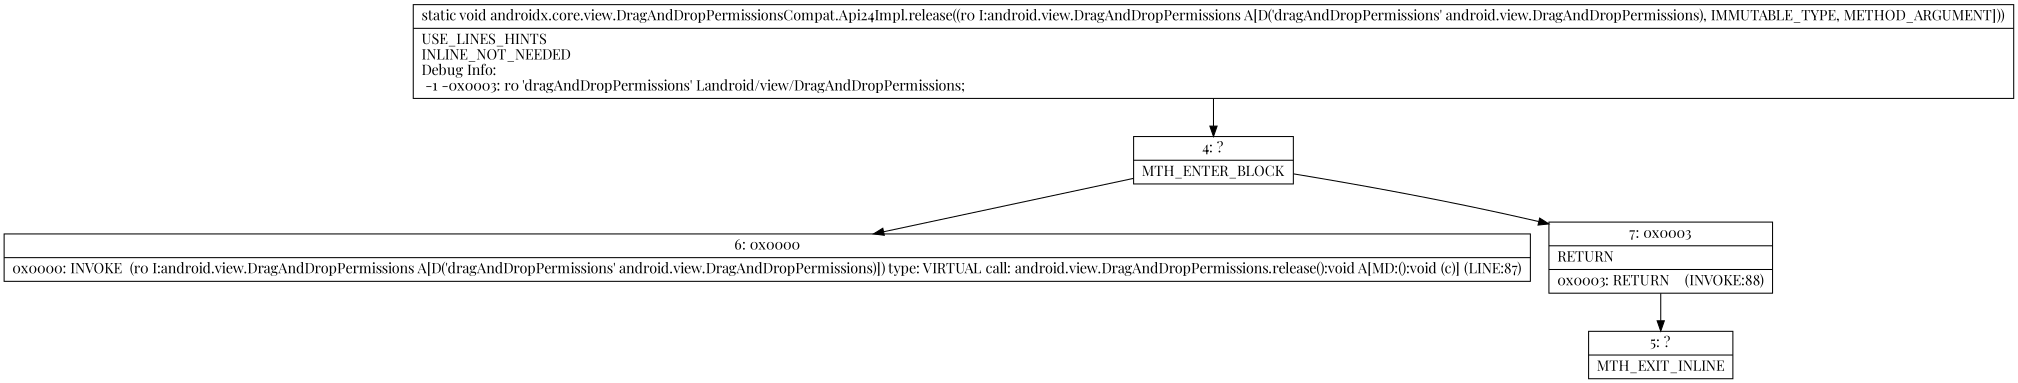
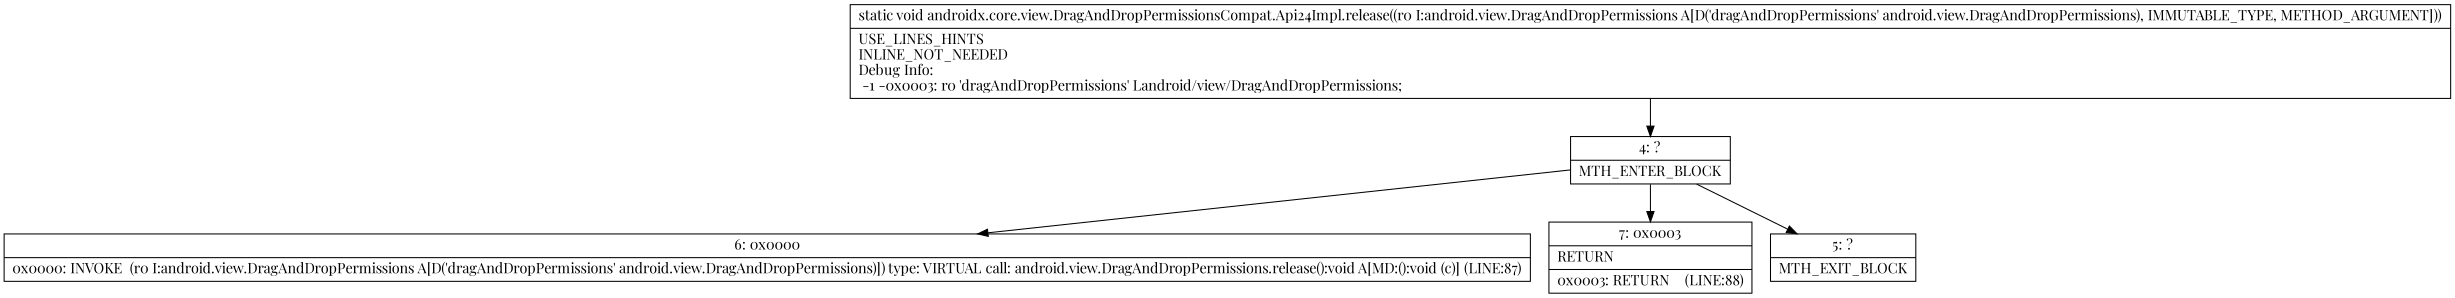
node "7: 0x0003": text "0x0003: RETURN    (INVOKE:88)" -> "0x0003: RETURN    (LINE:88)"
edge "7: 0x0003" -> "5: ?": now "4: ?" -> "5: ?"
node "5: ?": text "MTH_EXIT_INLINE" -> "MTH_EXIT_BLOCK"
